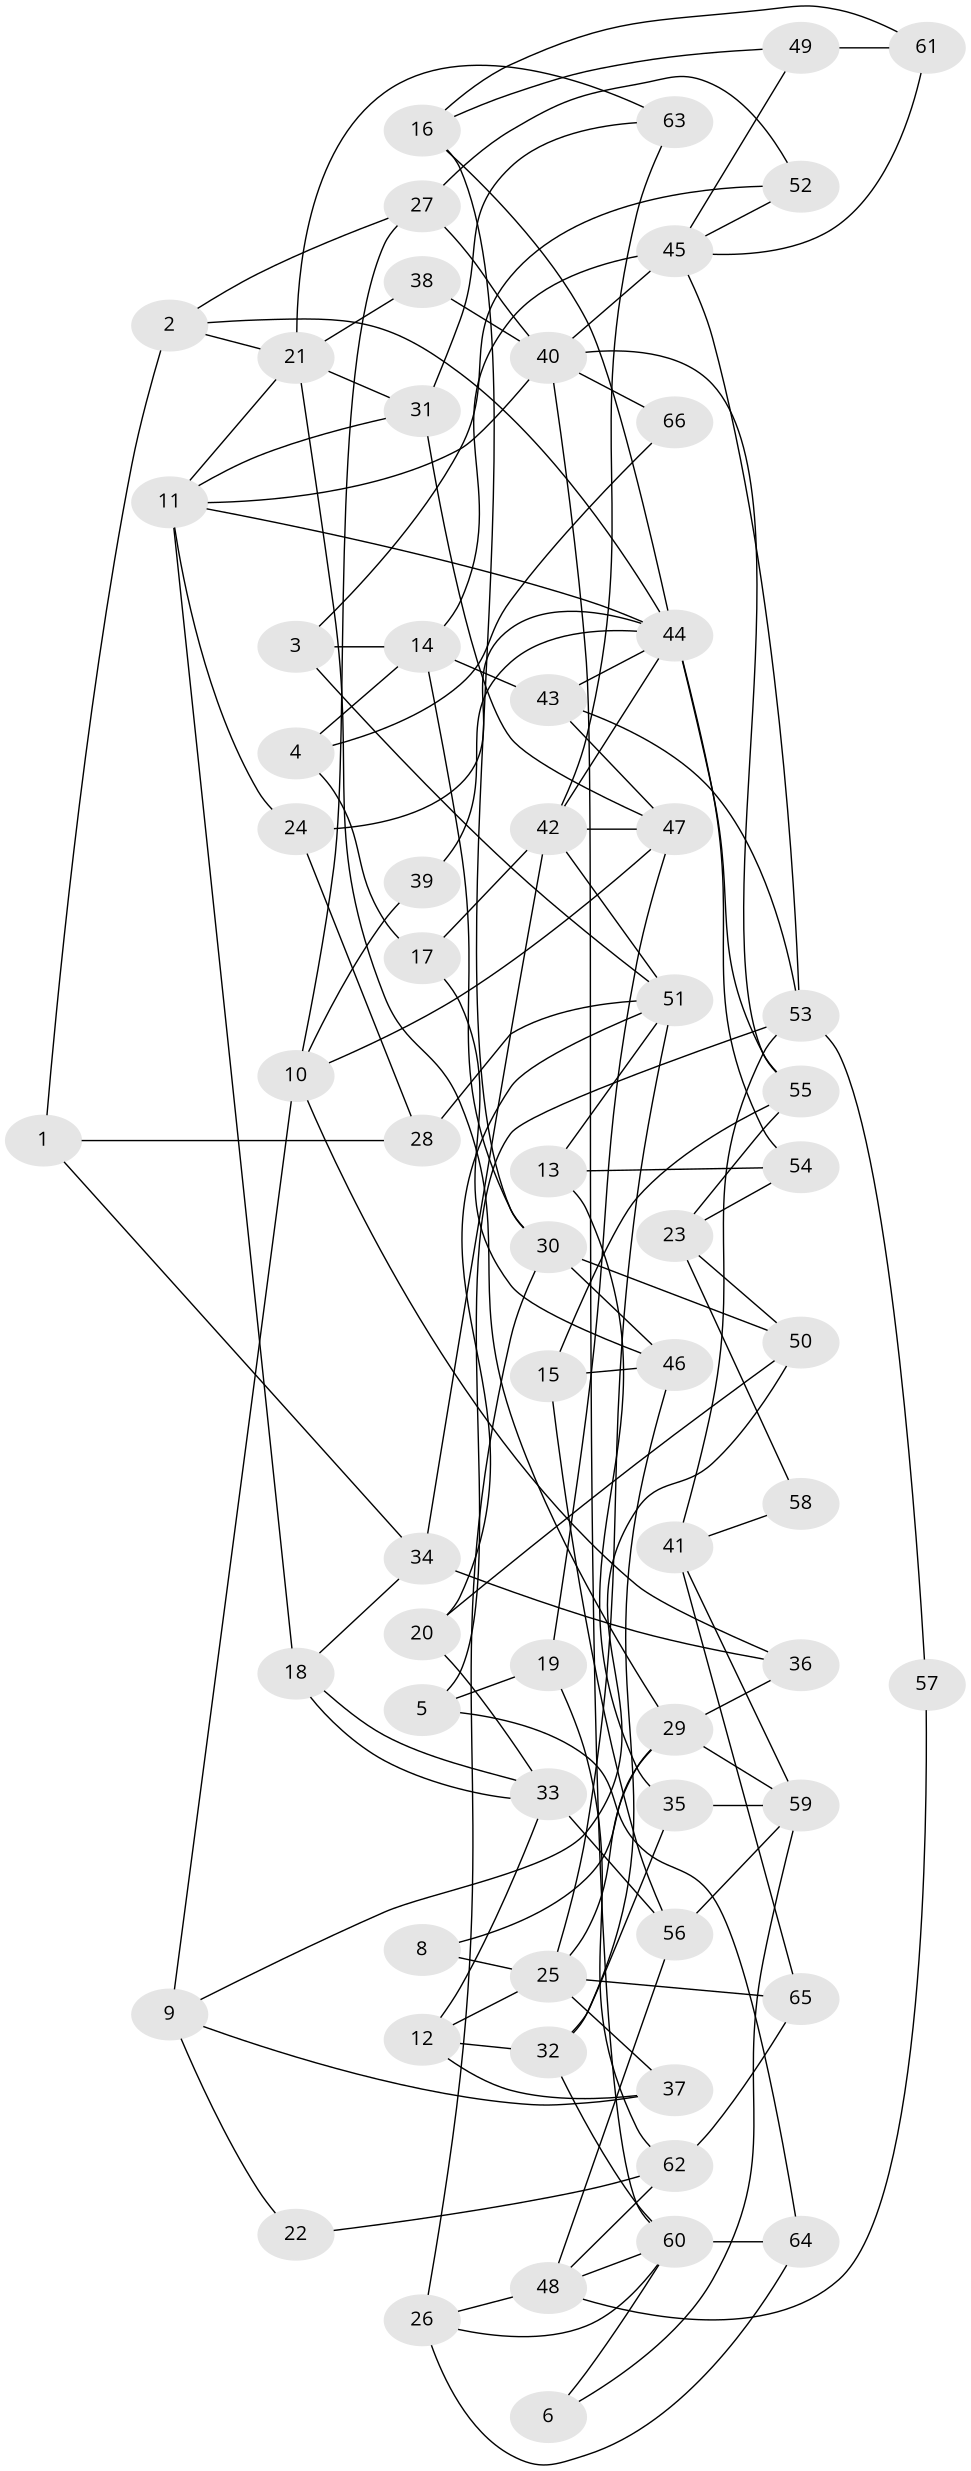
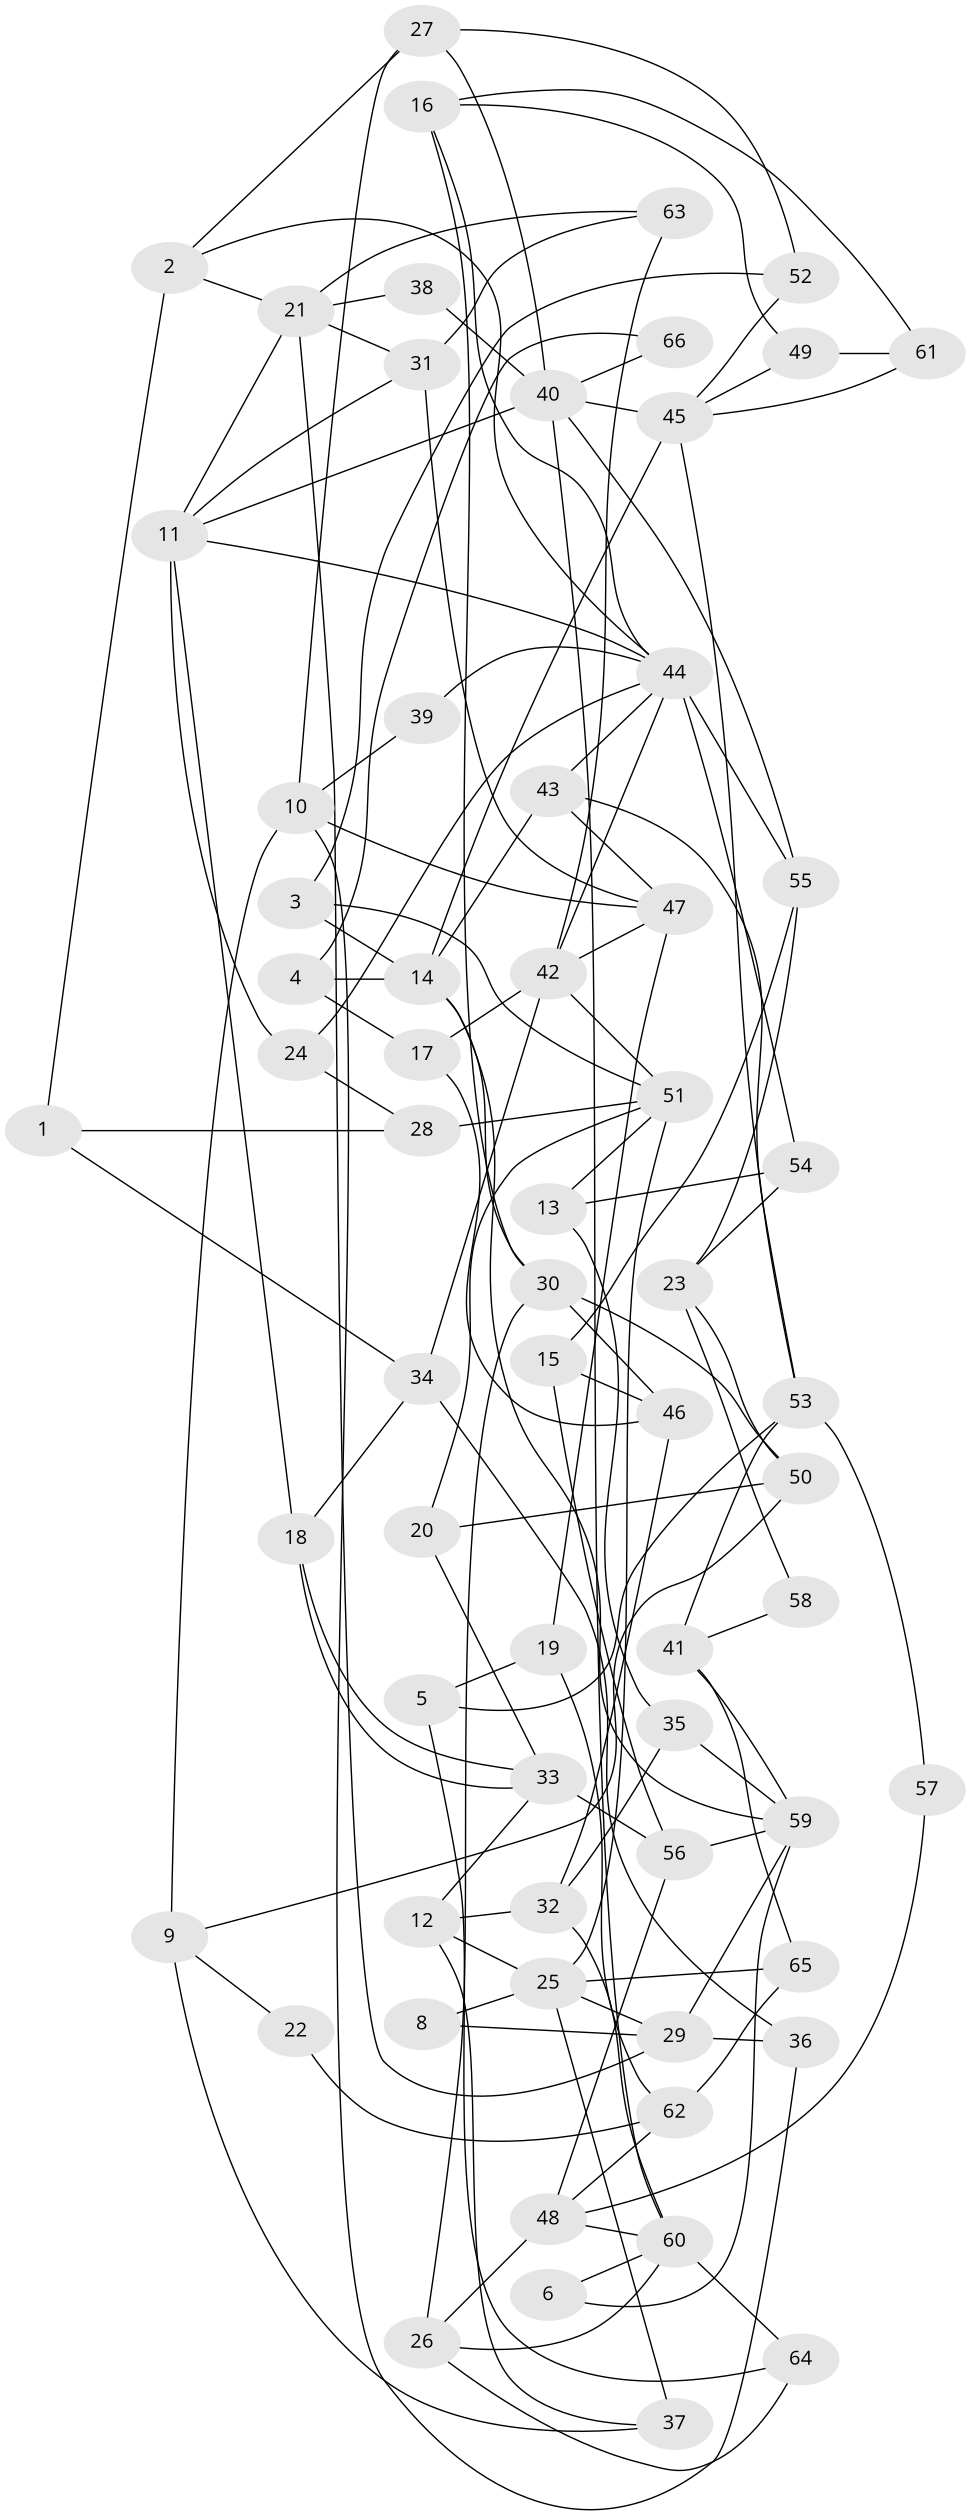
edge "14" -- "59": added
